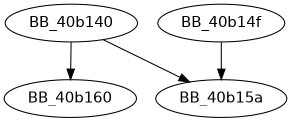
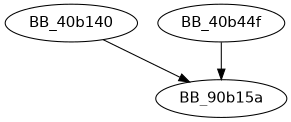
node "BB_40b14f": label "BB_40b14f" -> "BB_40b44f"
node "BB_40b160": removed
node "BB_40b15a": label "BB_40b15a" -> "BB_90b15a"
